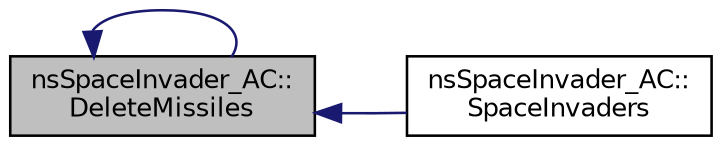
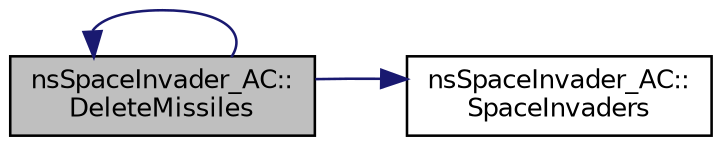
edge "nsSpaceInvader_AC:: SpaceInvaders" -> "nsSpaceInvader_AC:: DeleteMissiles": reversed
